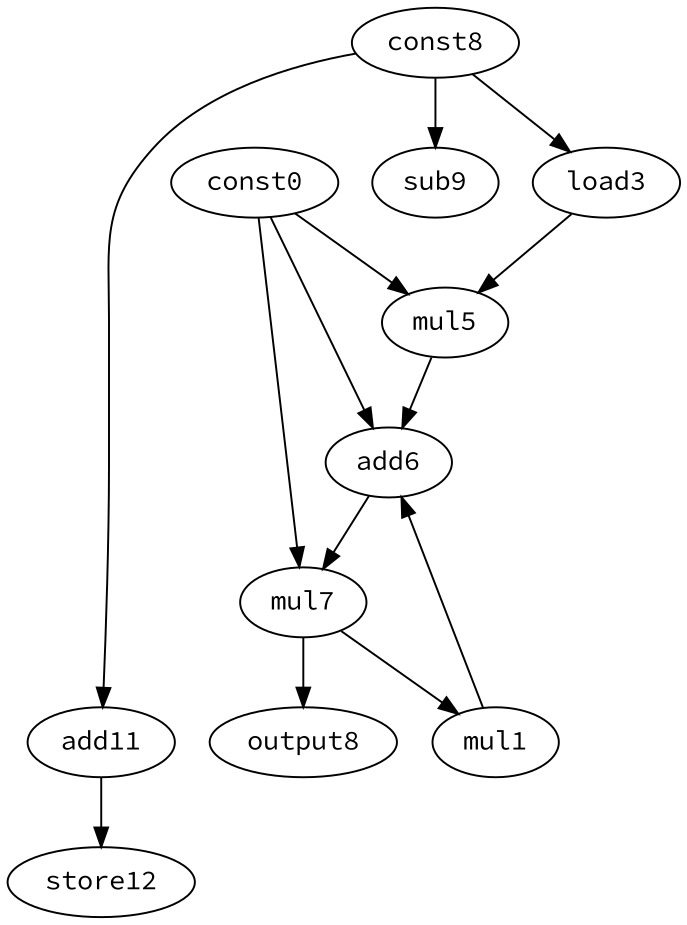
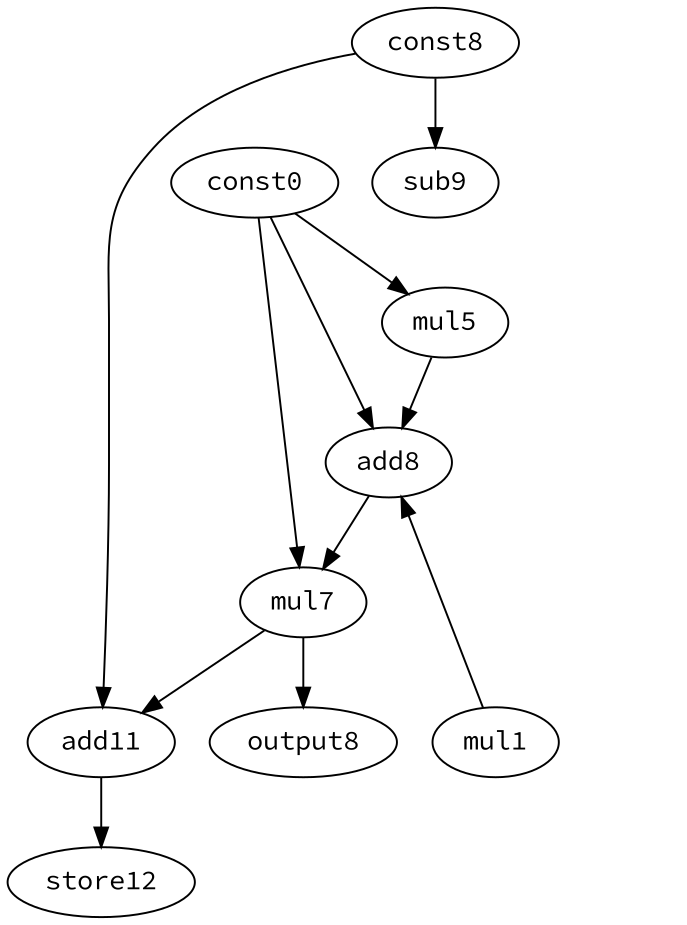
node "load3": removed
node "add6": label "add6" -> "add8"
edge "mul7" -> "mul1": now "mul7" -> "add11"
